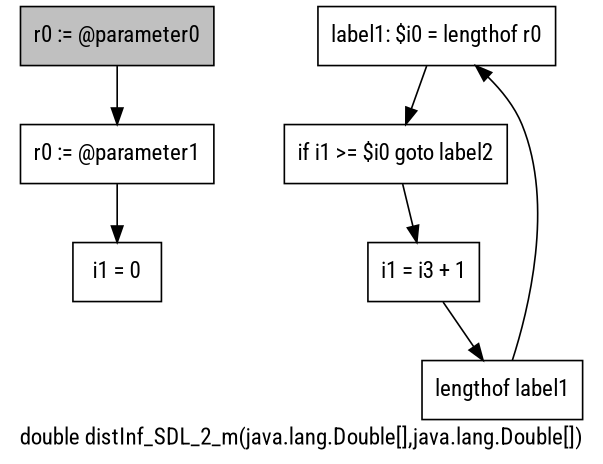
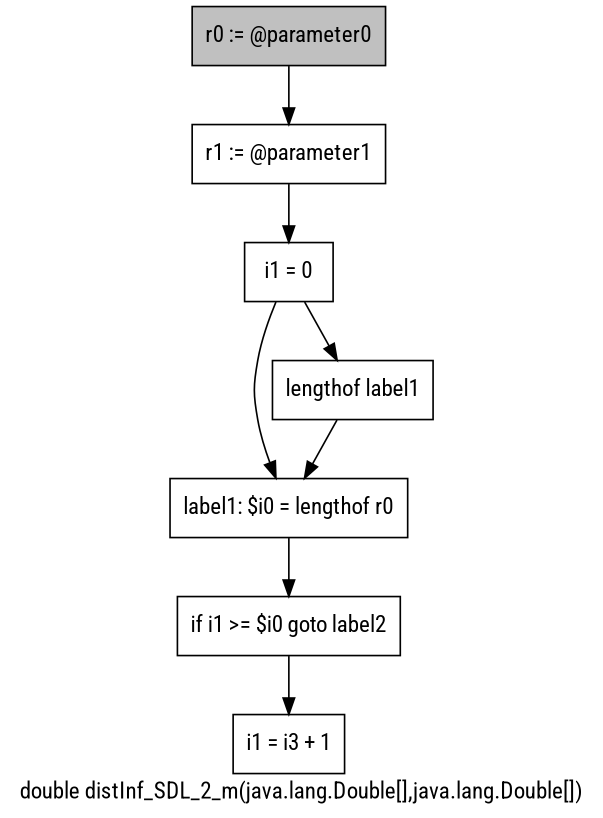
node "r0 := @parameter1": label "r0 := @parameter1" -> "r1 := @parameter1"
edge "i1 = i3 + 1" -> "lengthof label1": now "i1 = 0" -> "lengthof label1"
edge "i1 = 0" -> "label1: $i0 = lengthof r0": added
